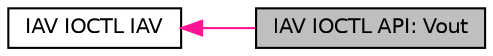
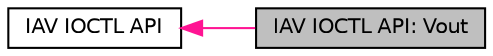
node "IAV IOCTL IAV": label "IAV IOCTL IAV" -> "IAV IOCTL API"
